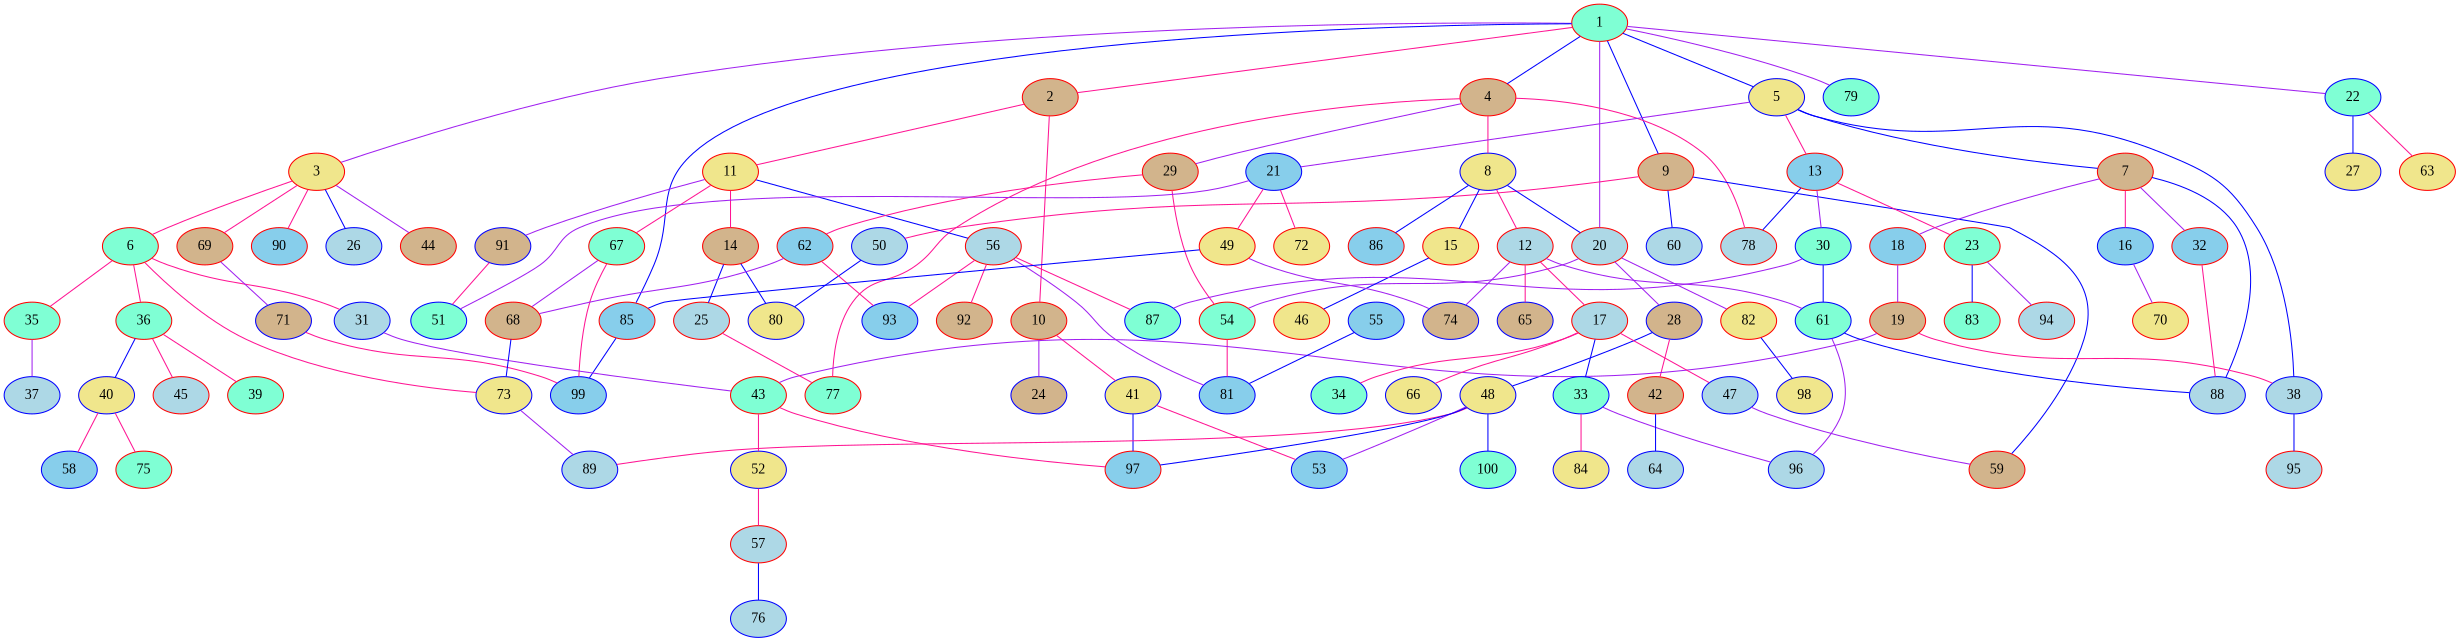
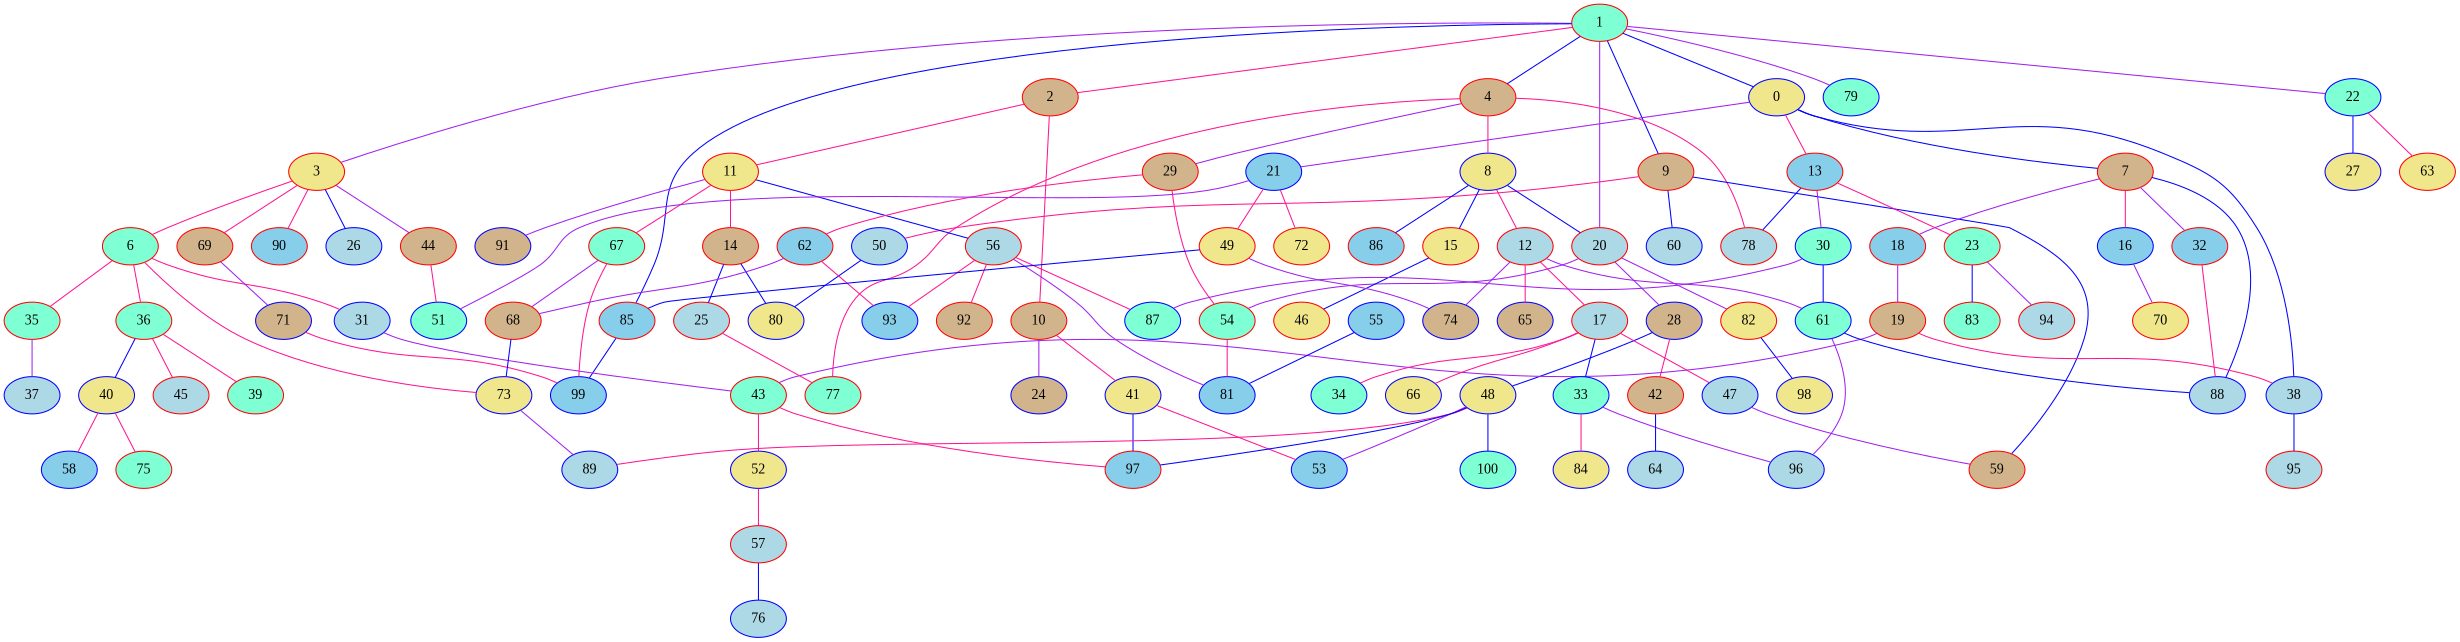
node "5": label "5" -> "0"
edge "91" -- "51": now "44" -- "51"
